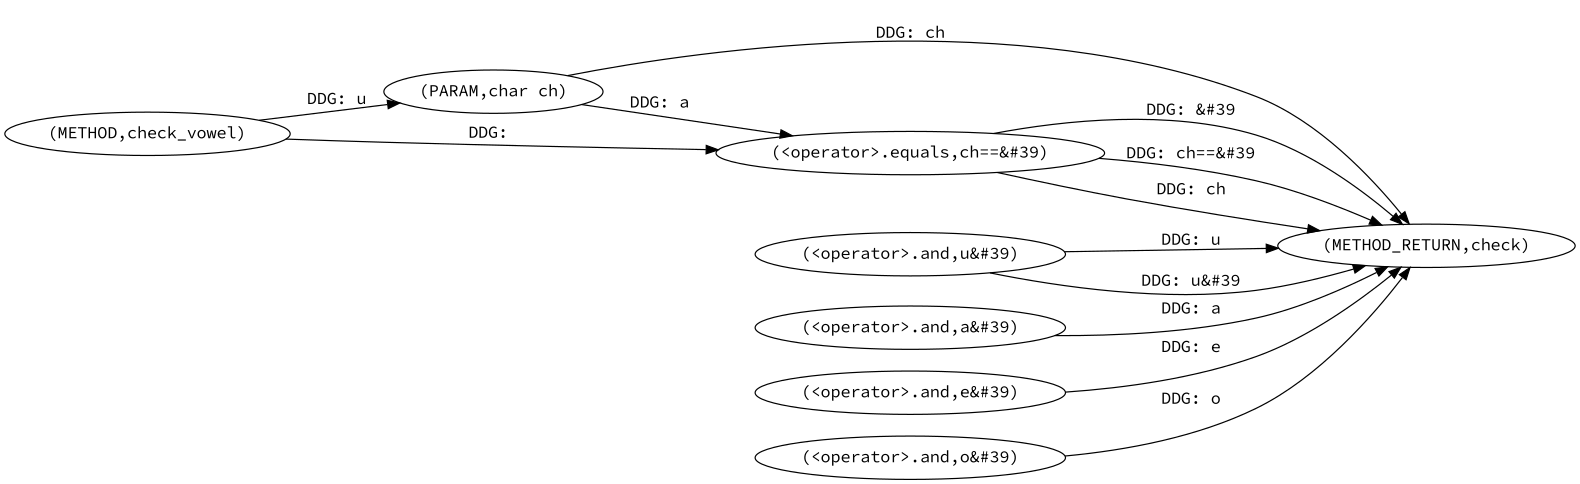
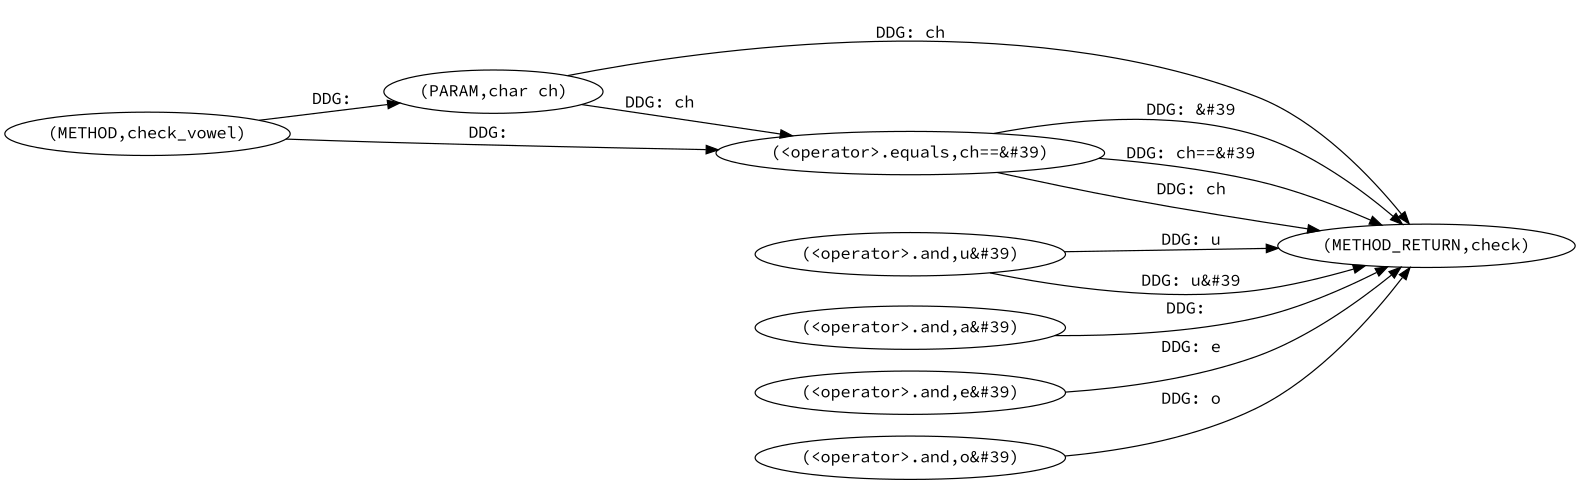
edge "(METHOD,check_vowel)" -> "(PARAM,char ch)": label "DDG: u" -> "DDG: "
edge "(PARAM,char ch)" -> "(<operator>.equals,ch==&#39)": label "DDG: a" -> "DDG: ch"
edge "(<operator>.and,a&#39)" -> "(METHOD_RETURN,check)": label "DDG: a" -> "DDG: "
